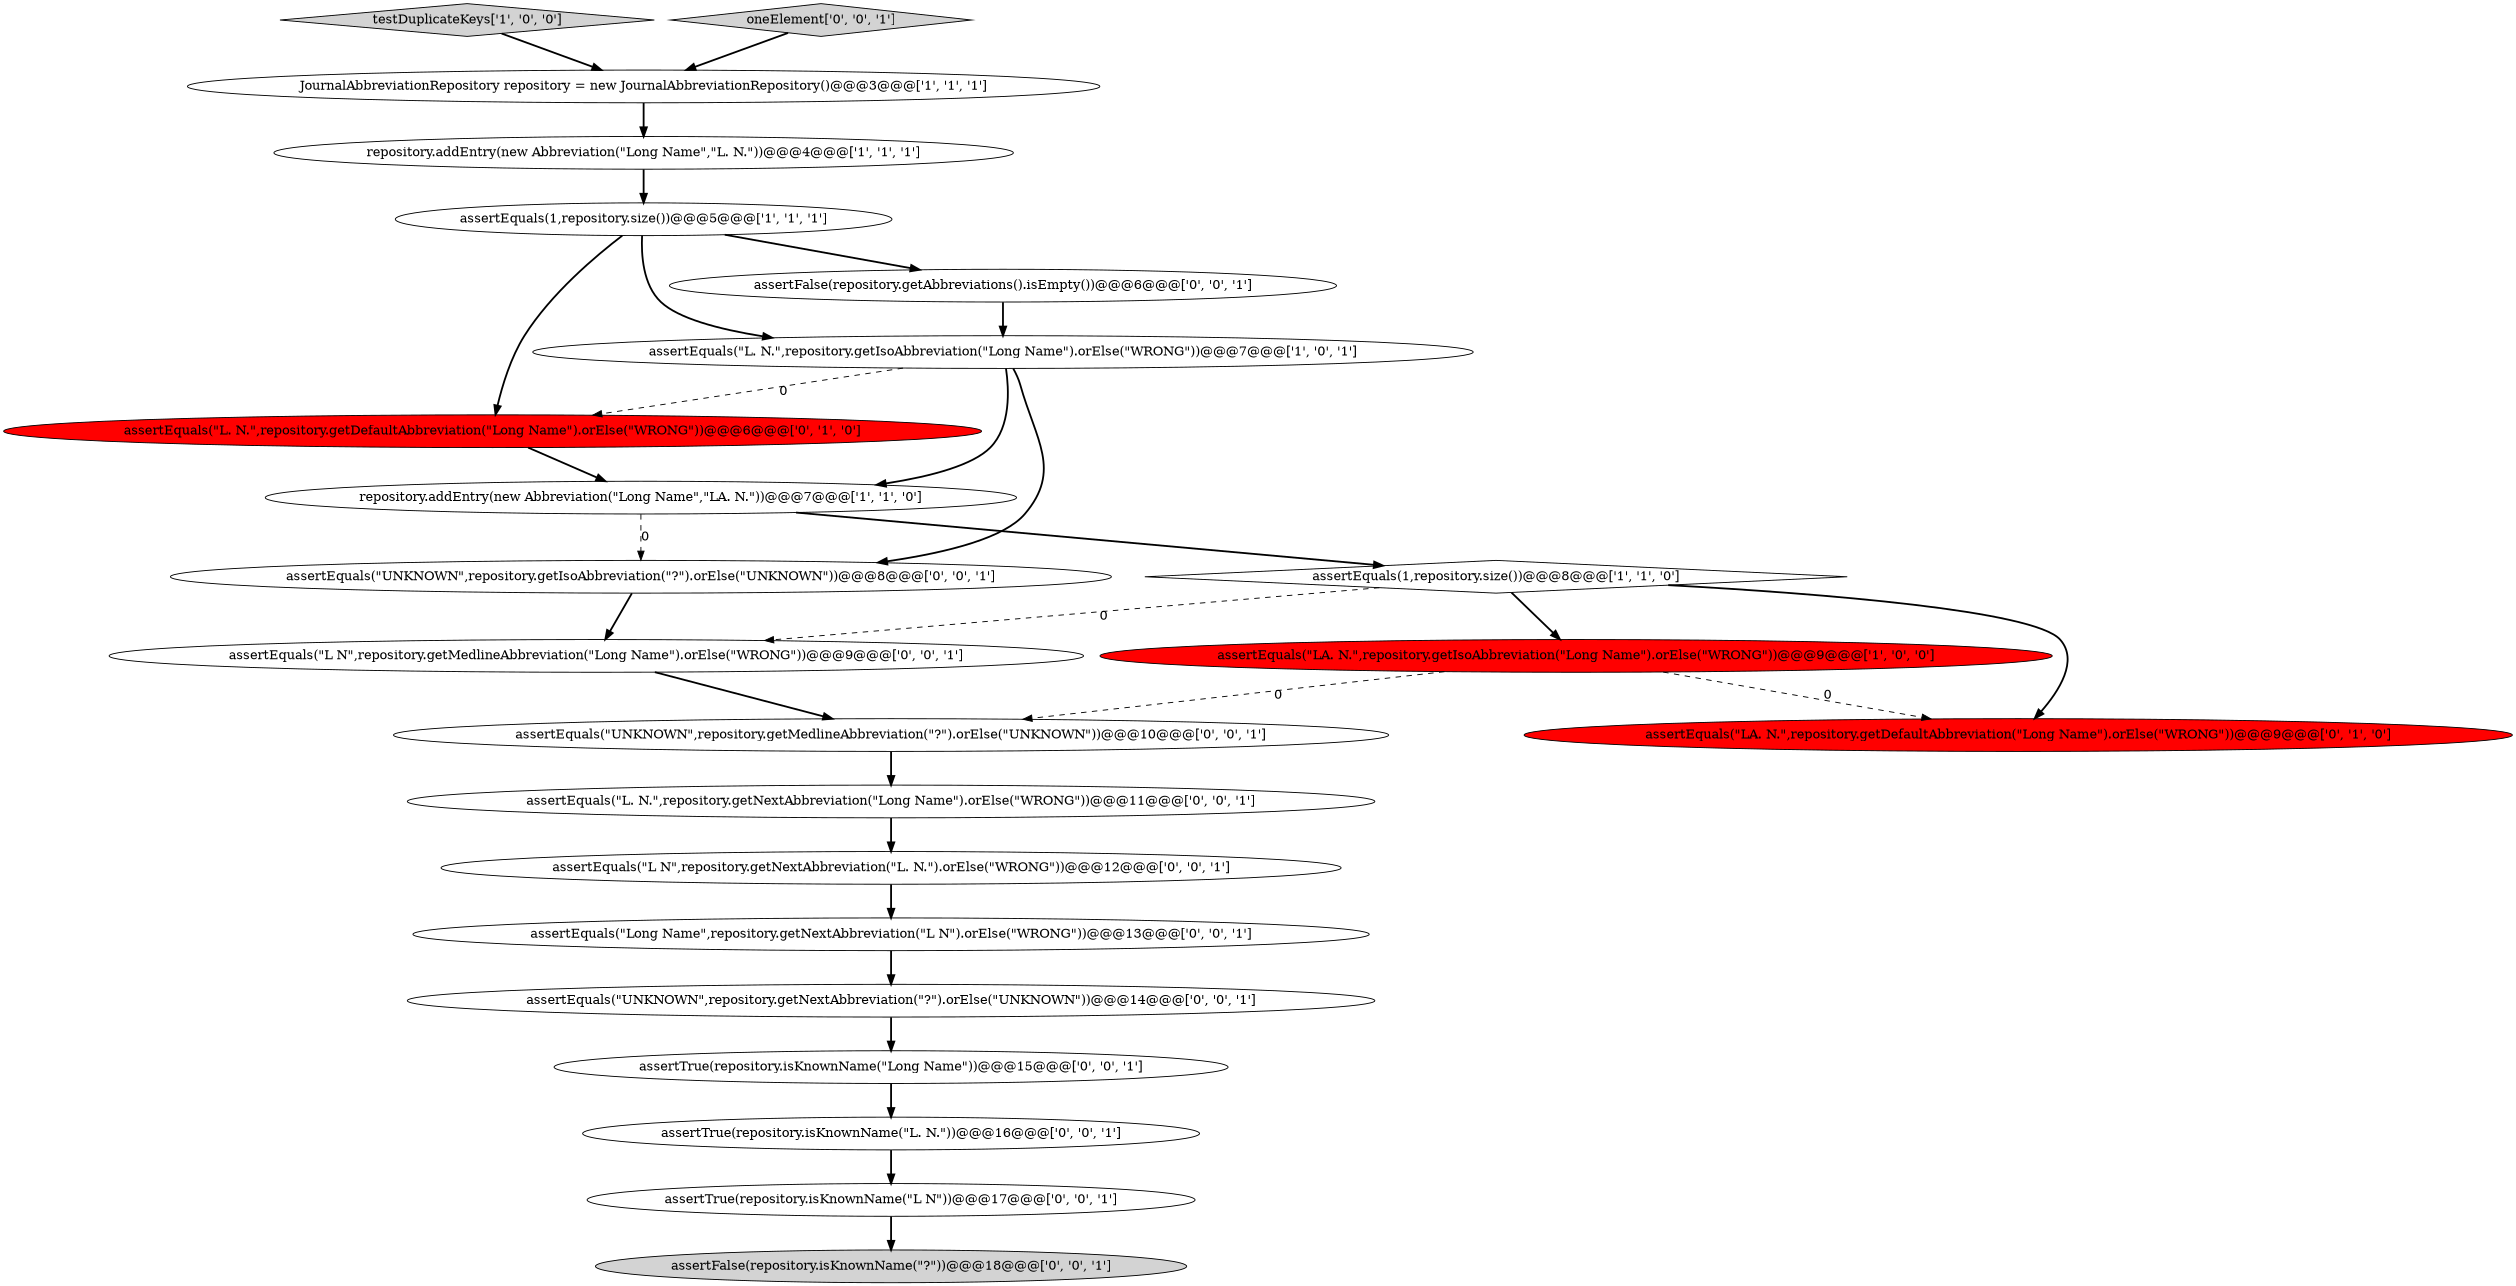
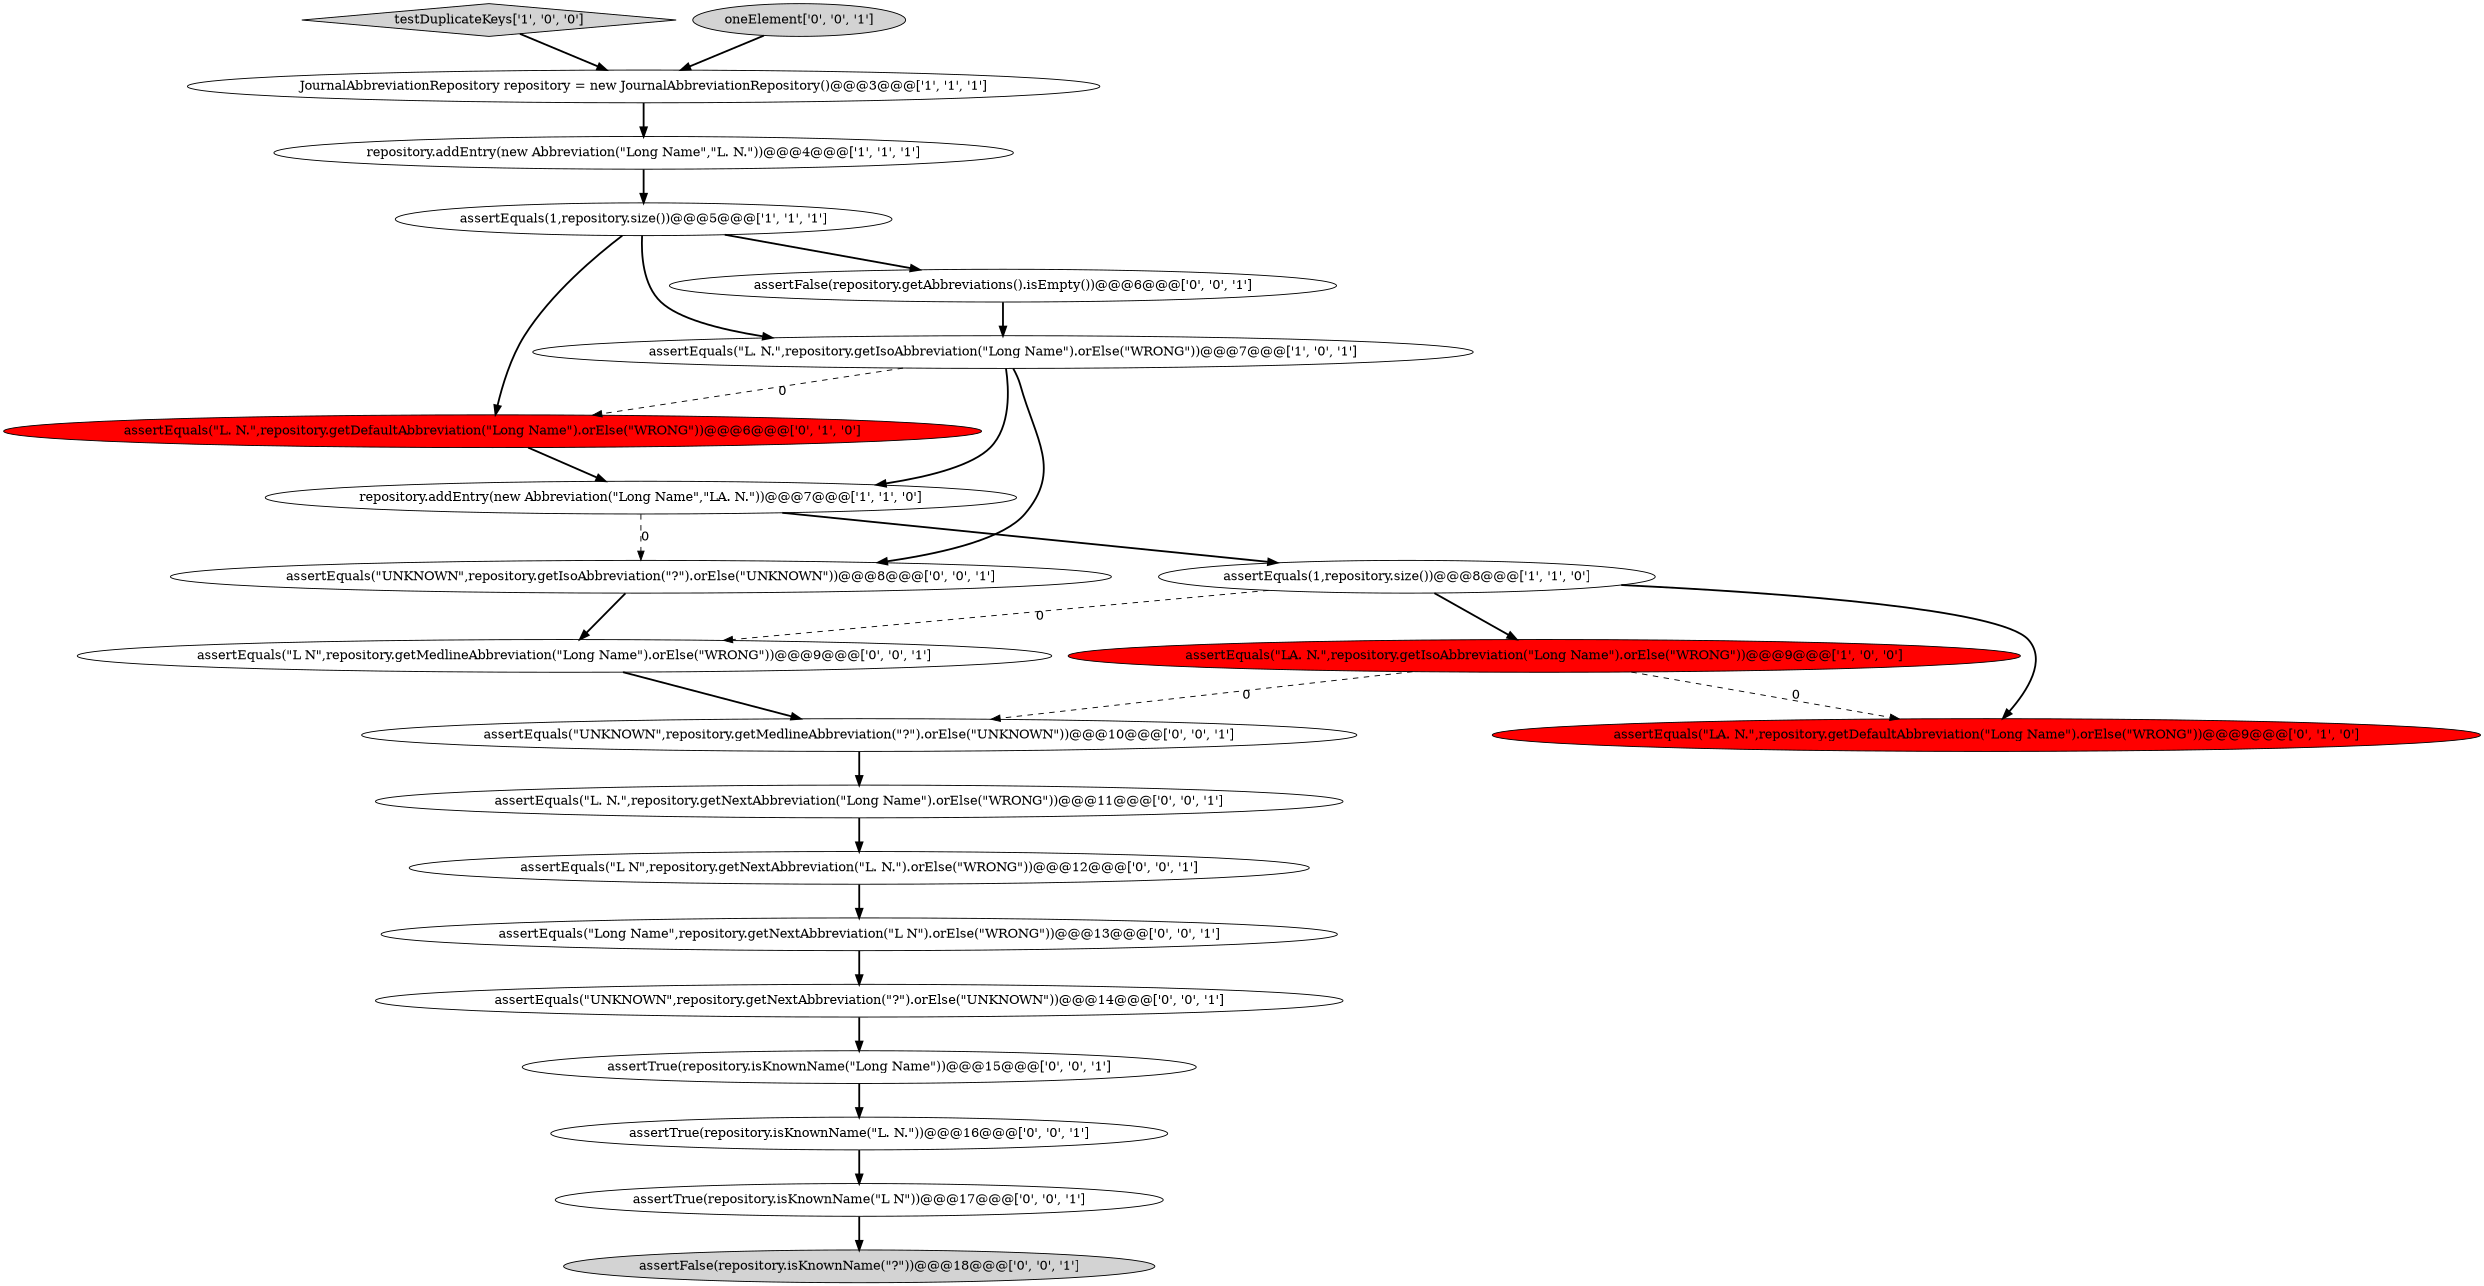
node "oneElement['0', '0', '1']": shape diamond -> ellipse
node "assertEquals(1,repository.size())@@@8@@@['1', '1', '0']": shape diamond -> ellipse
